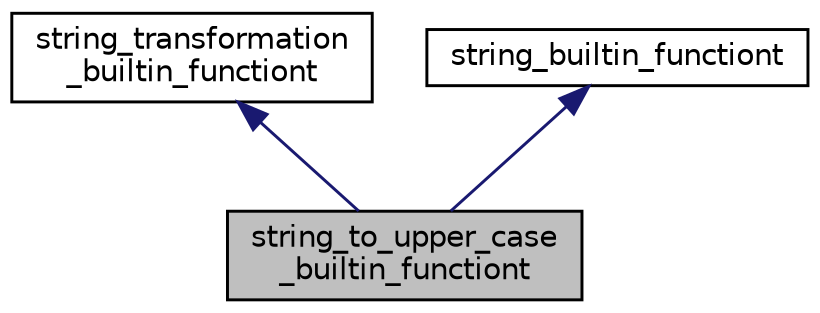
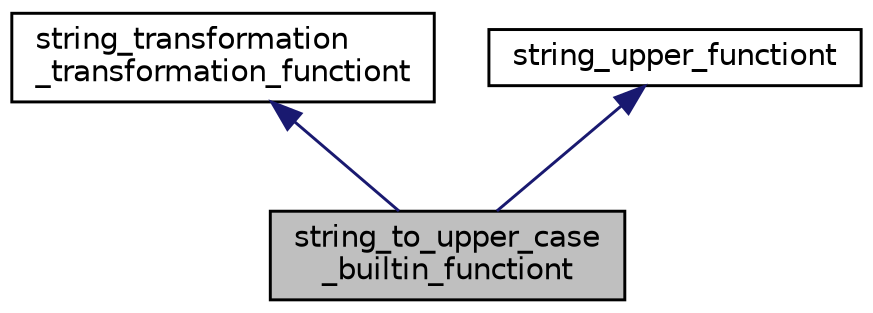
node "string_transformation _builtin_functiont": label "string_transformation _builtin_functiont" -> "string_transformation _transformation_functiont"
node "string_builtin_functiont": label "string_builtin_functiont" -> "string_upper_functiont"
